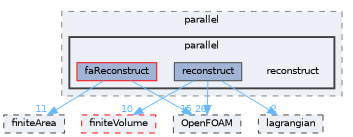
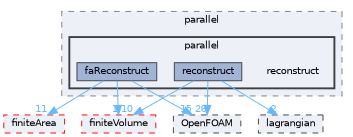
node "faReconstruct": color red -> grey25
edge "faReconstruct" -> "finiteVolume": added
node "finiteArea": color grey25 -> red
